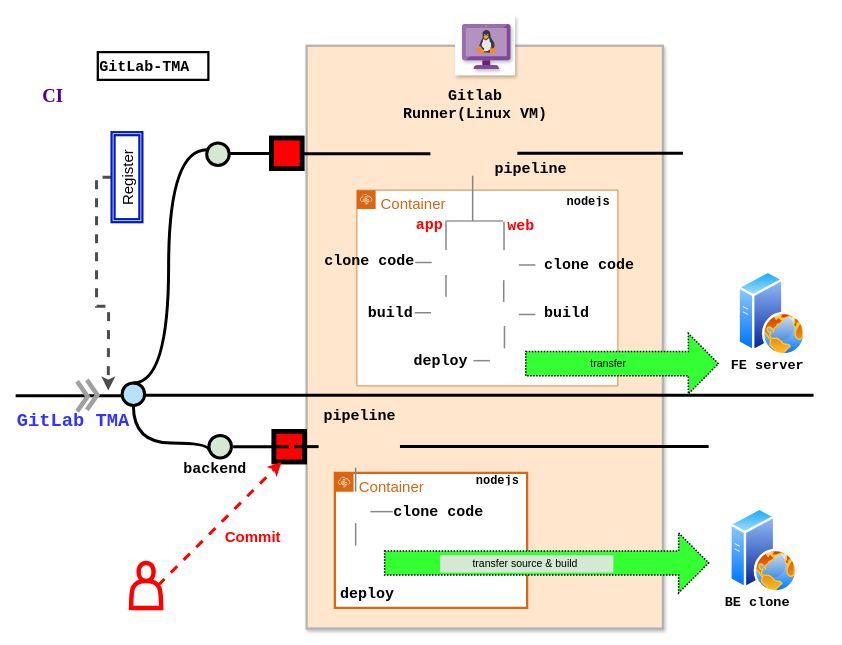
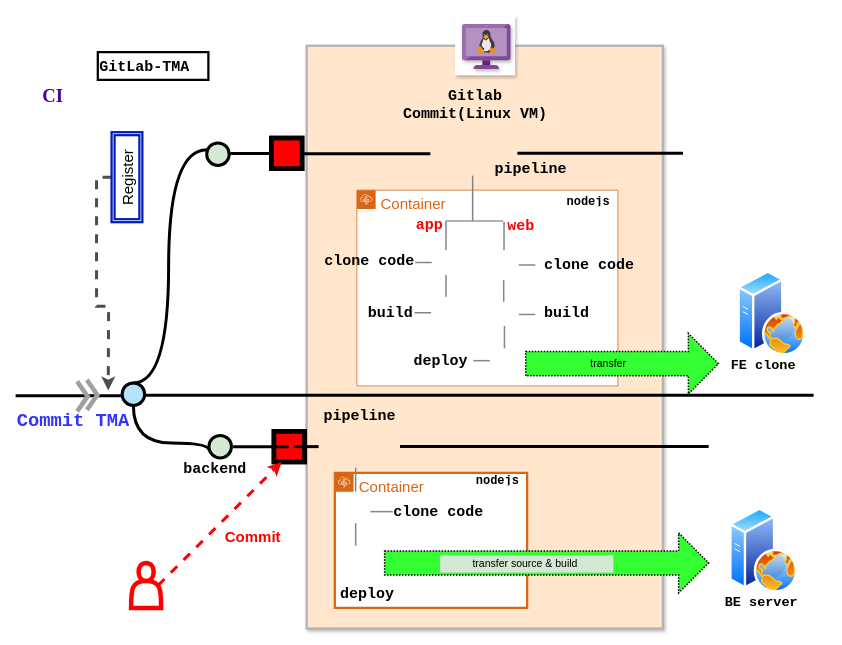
node "Gitlab Runner(Linux VM)": label "Gitlab Runner(Linux VM)" -> "Gitlab Commit(Linux VM)"
node "FE server": label "FE server" -> "FE clone"
node "GitLab TMA": label "GitLab TMA" -> "Commit TMA"
node "BE clone": label "BE clone" -> "BE server"
